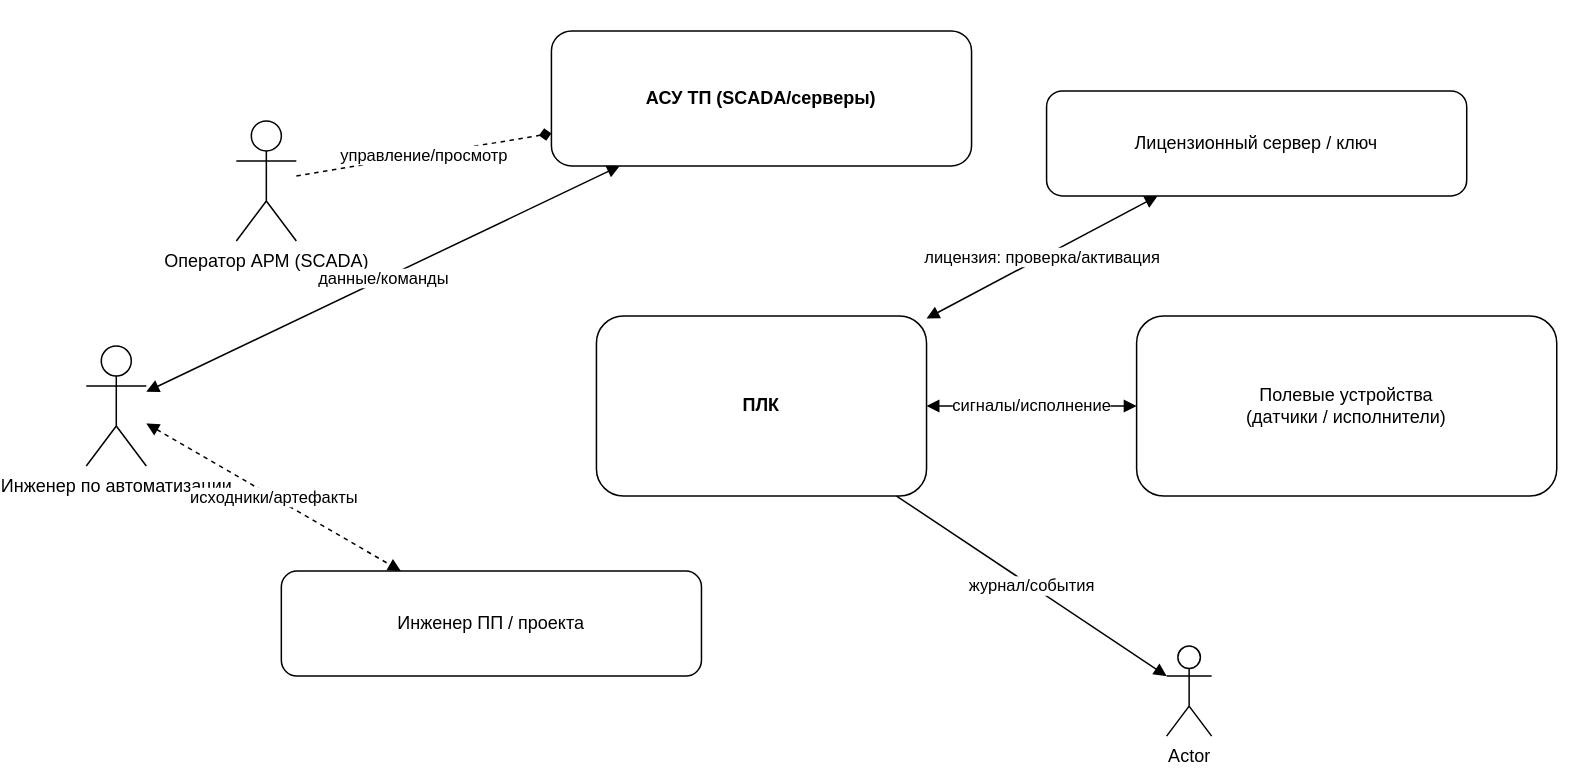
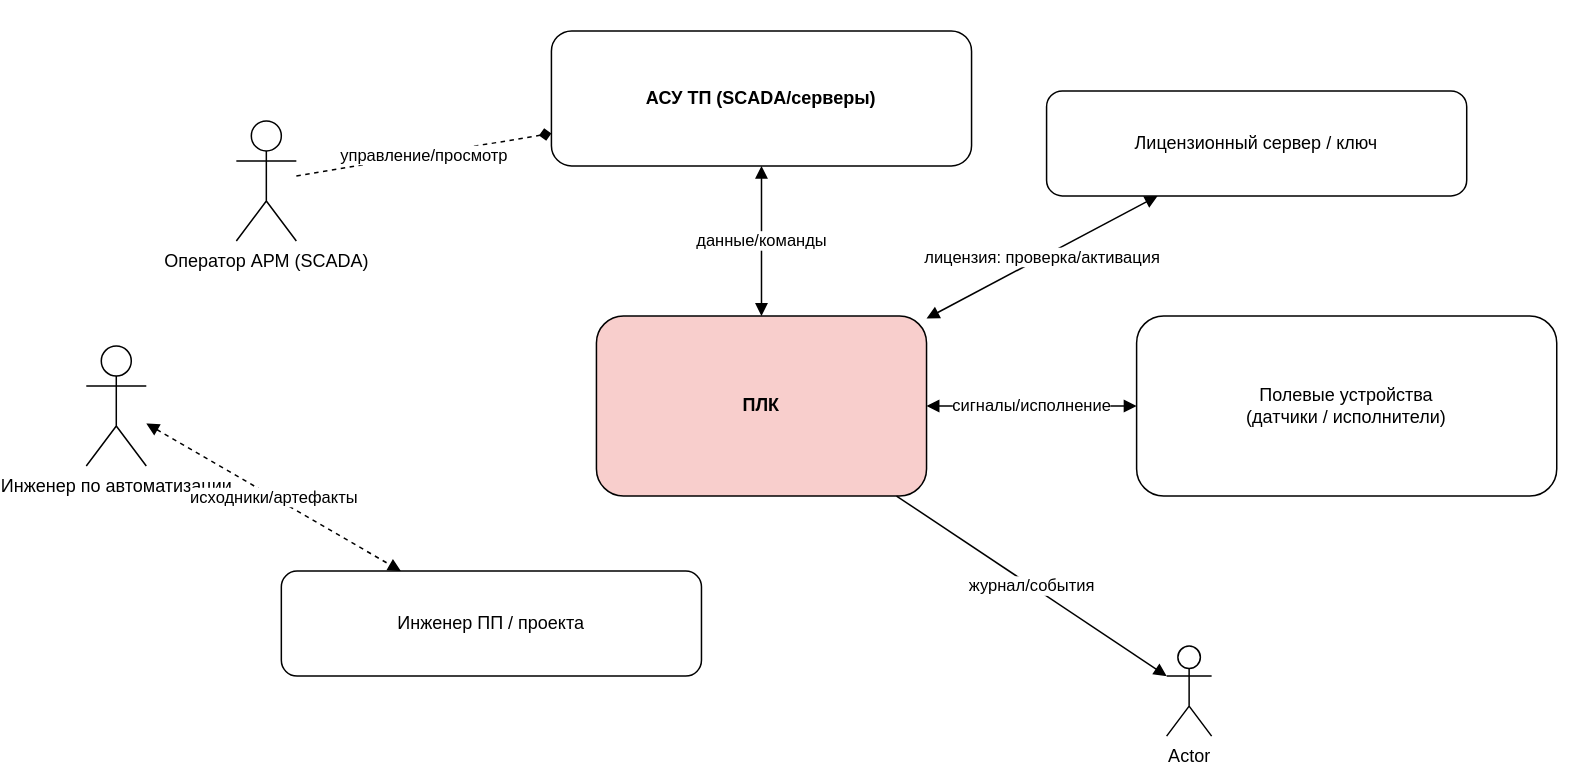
edge "АСУ ТП (SCADA/серверы)" -- "Инженер по автоматизации": now "АСУ ТП (SCADA/серверы)" -- "ПЛК"
node "ПЛК": fillcolor #ffffff -> #f8cecc
